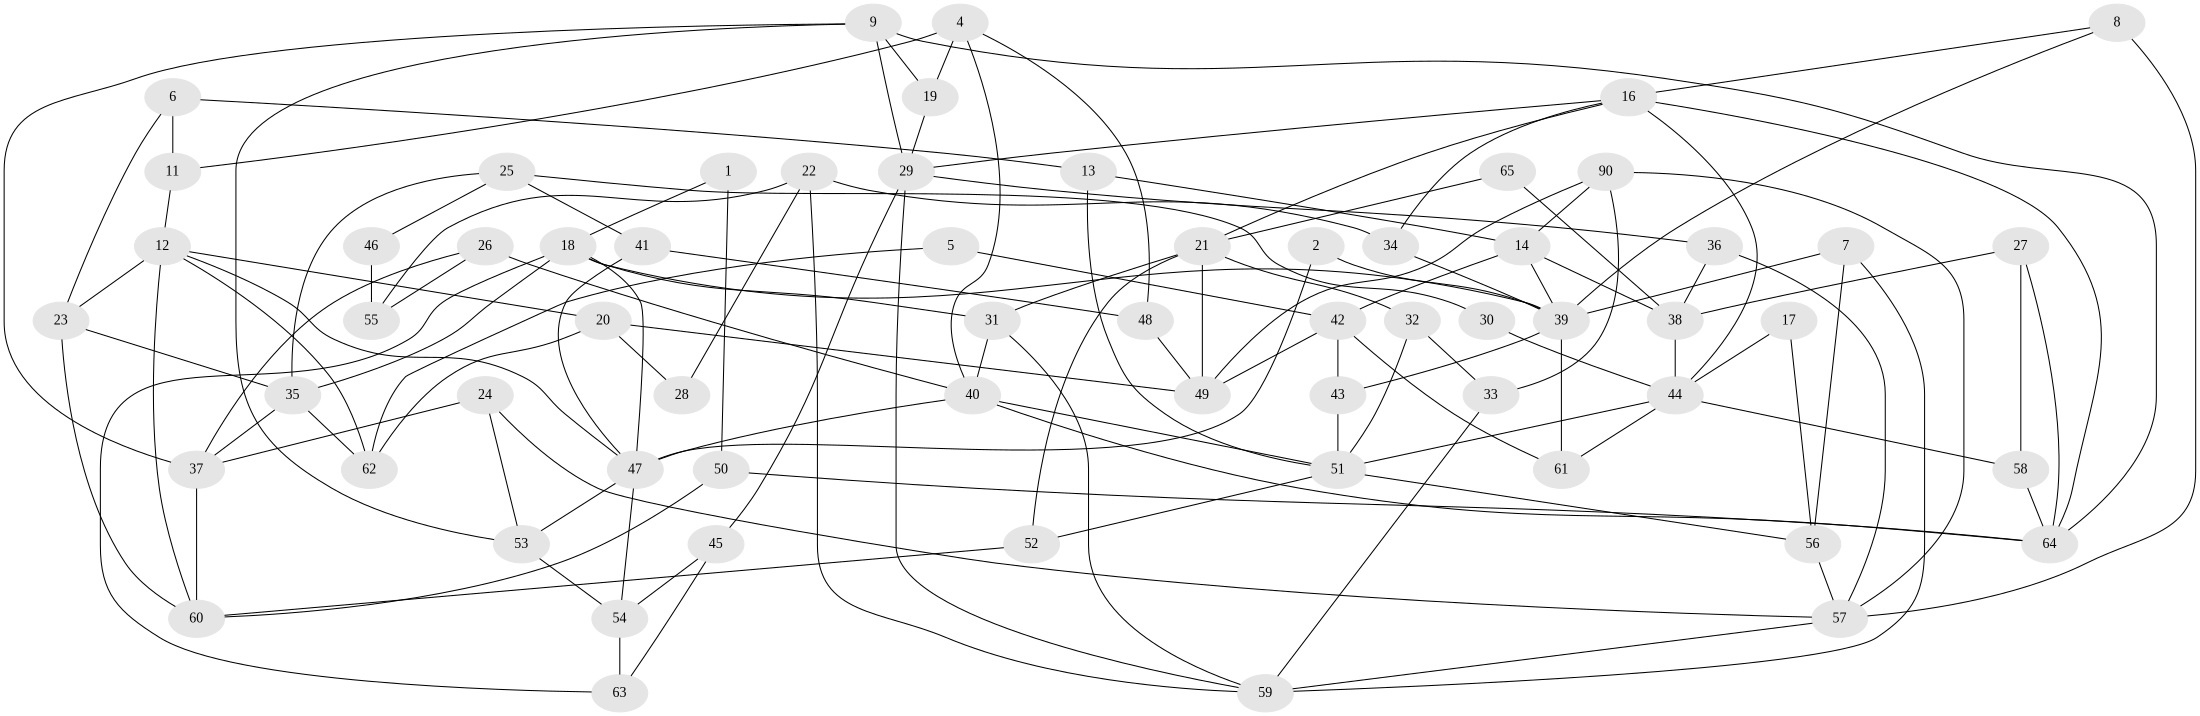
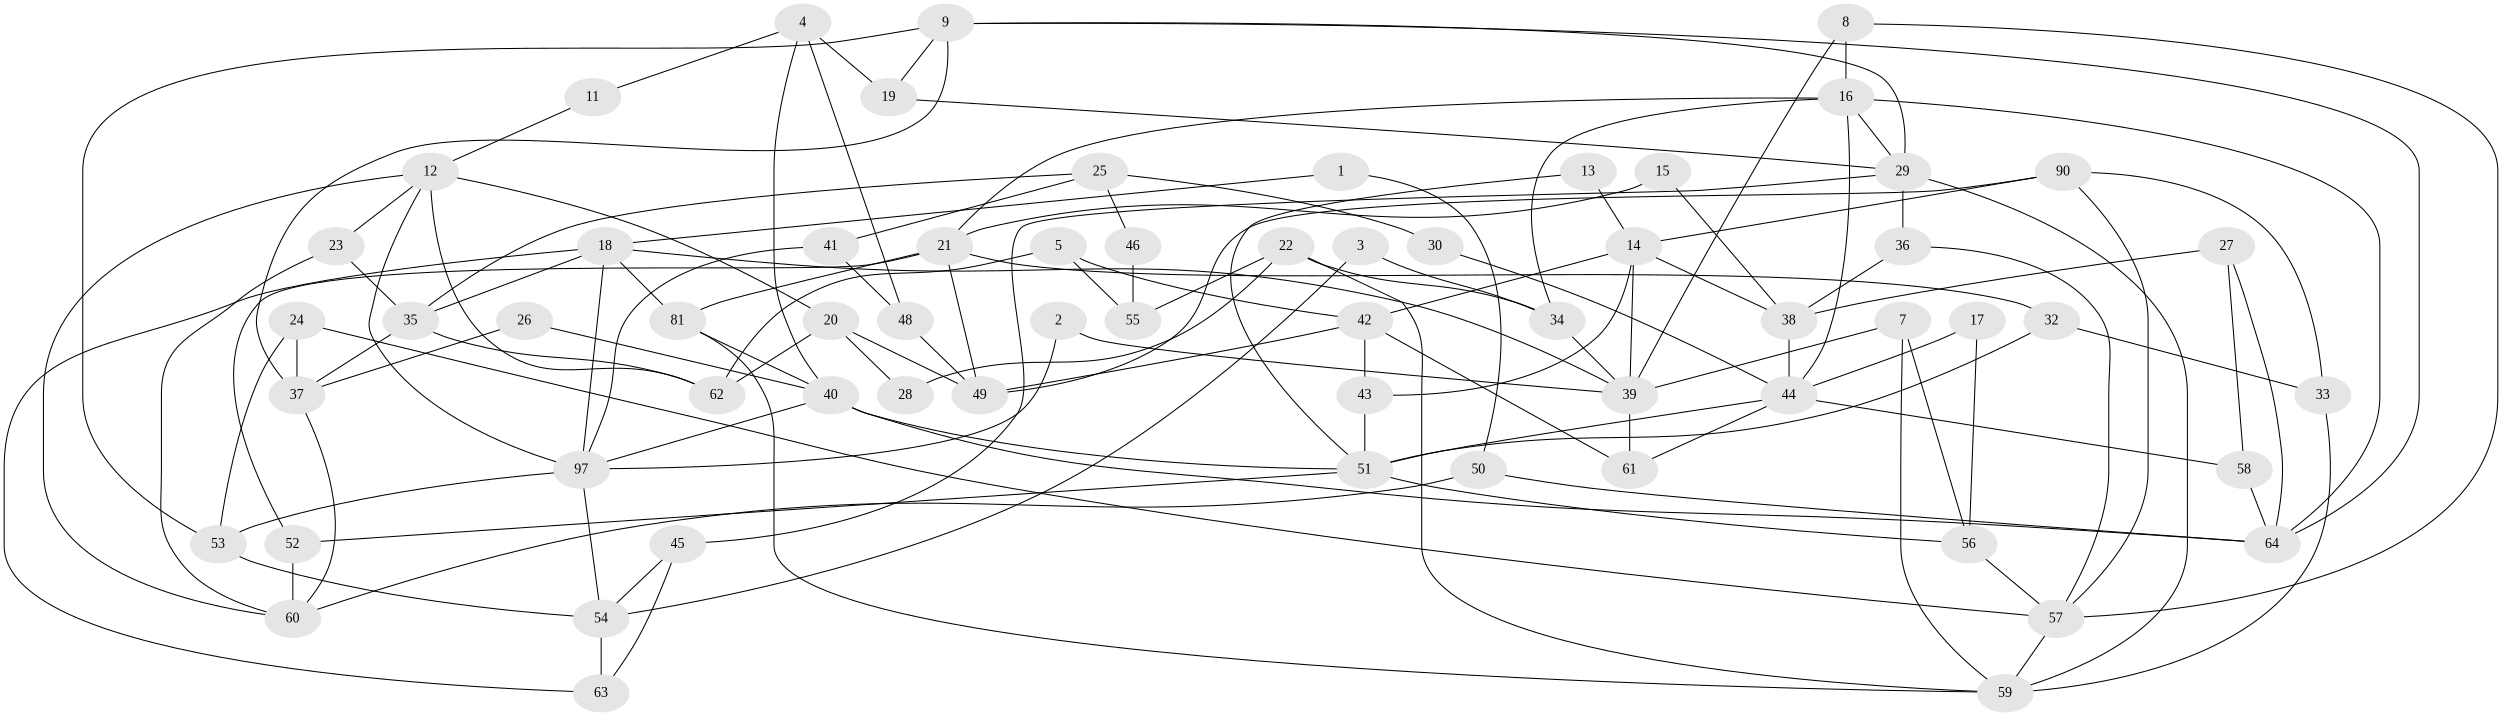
node "6": removed
node "65": label "65" -> "15"
node "3": added
edge "26" -- "55": now "5" -- "55"
node "31": label "31" -> "81"
edge "39" -- "43": now "14" -- "43"
node "47": label "47" -> "97"
